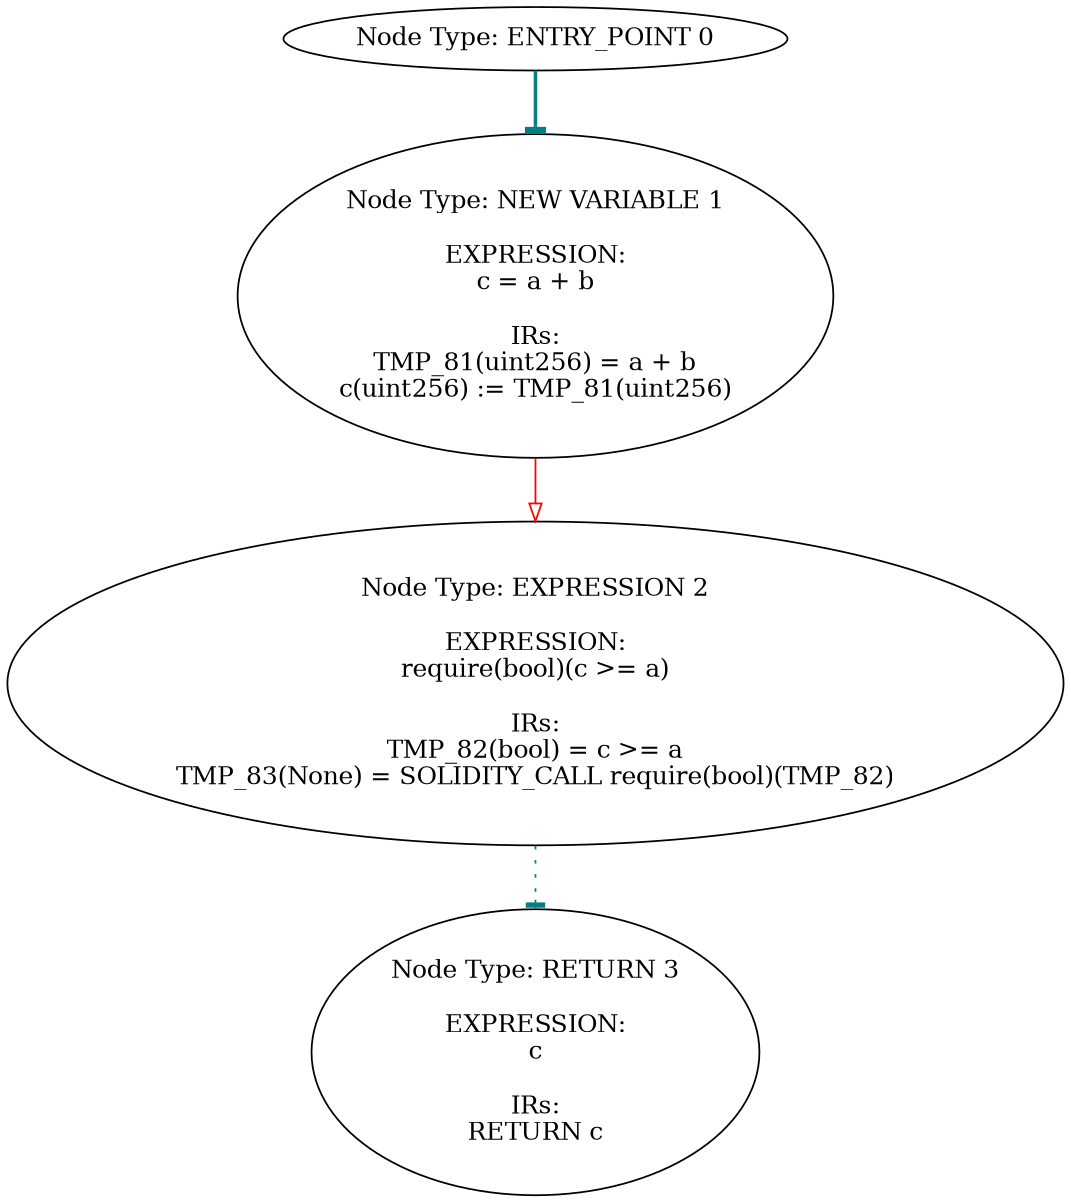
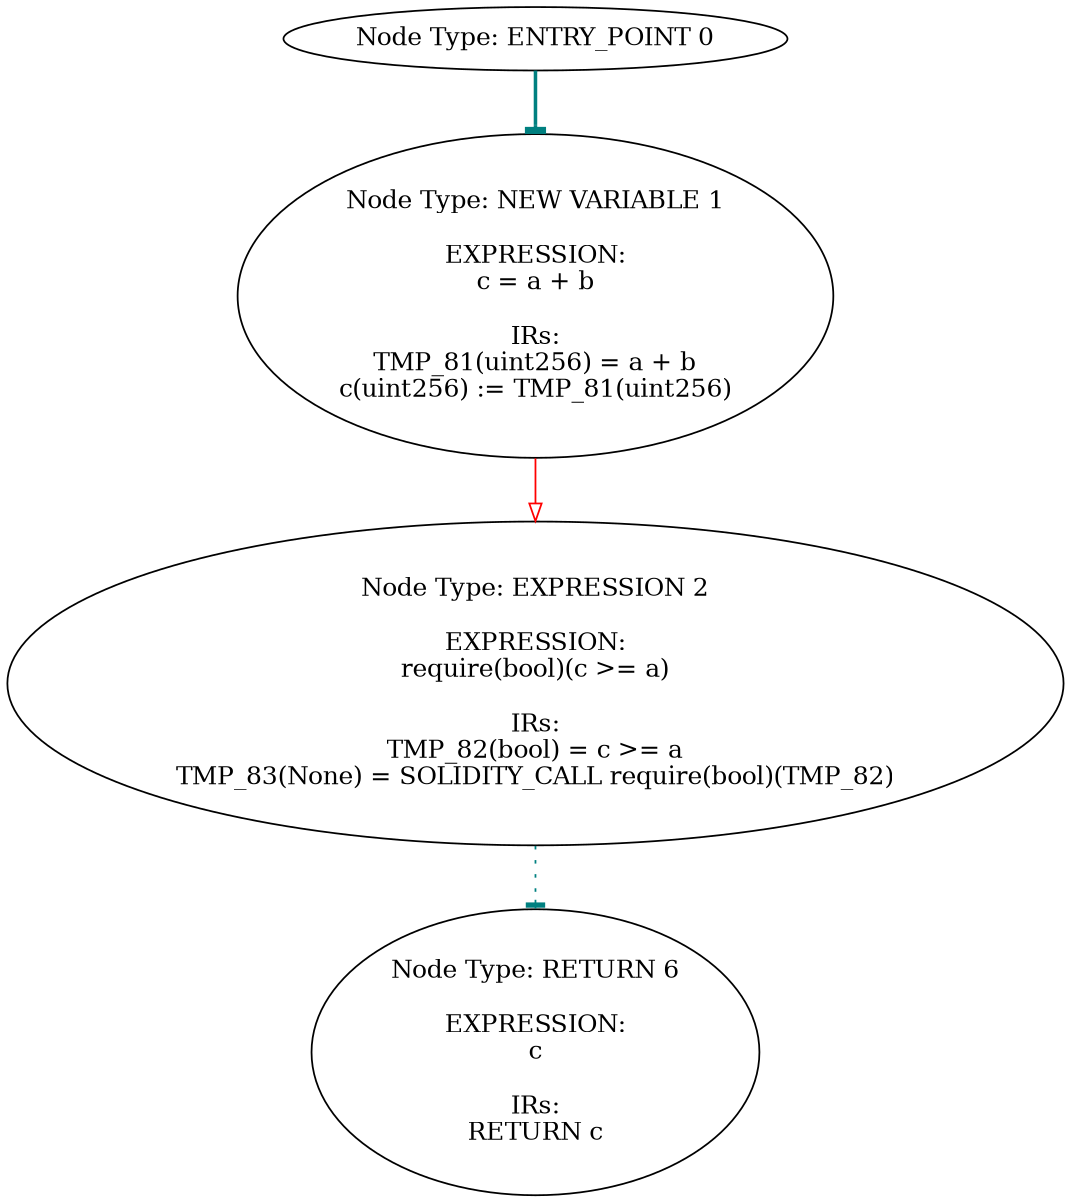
node "Node Type: RETURN 3 EXPRESSION: c IRs: RETURN c": label "Node Type: RETURN 3 EXPRESSION: c IRs: RETURN c" -> "Node Type: RETURN 6 EXPRESSION: c IRs: RETURN c"
